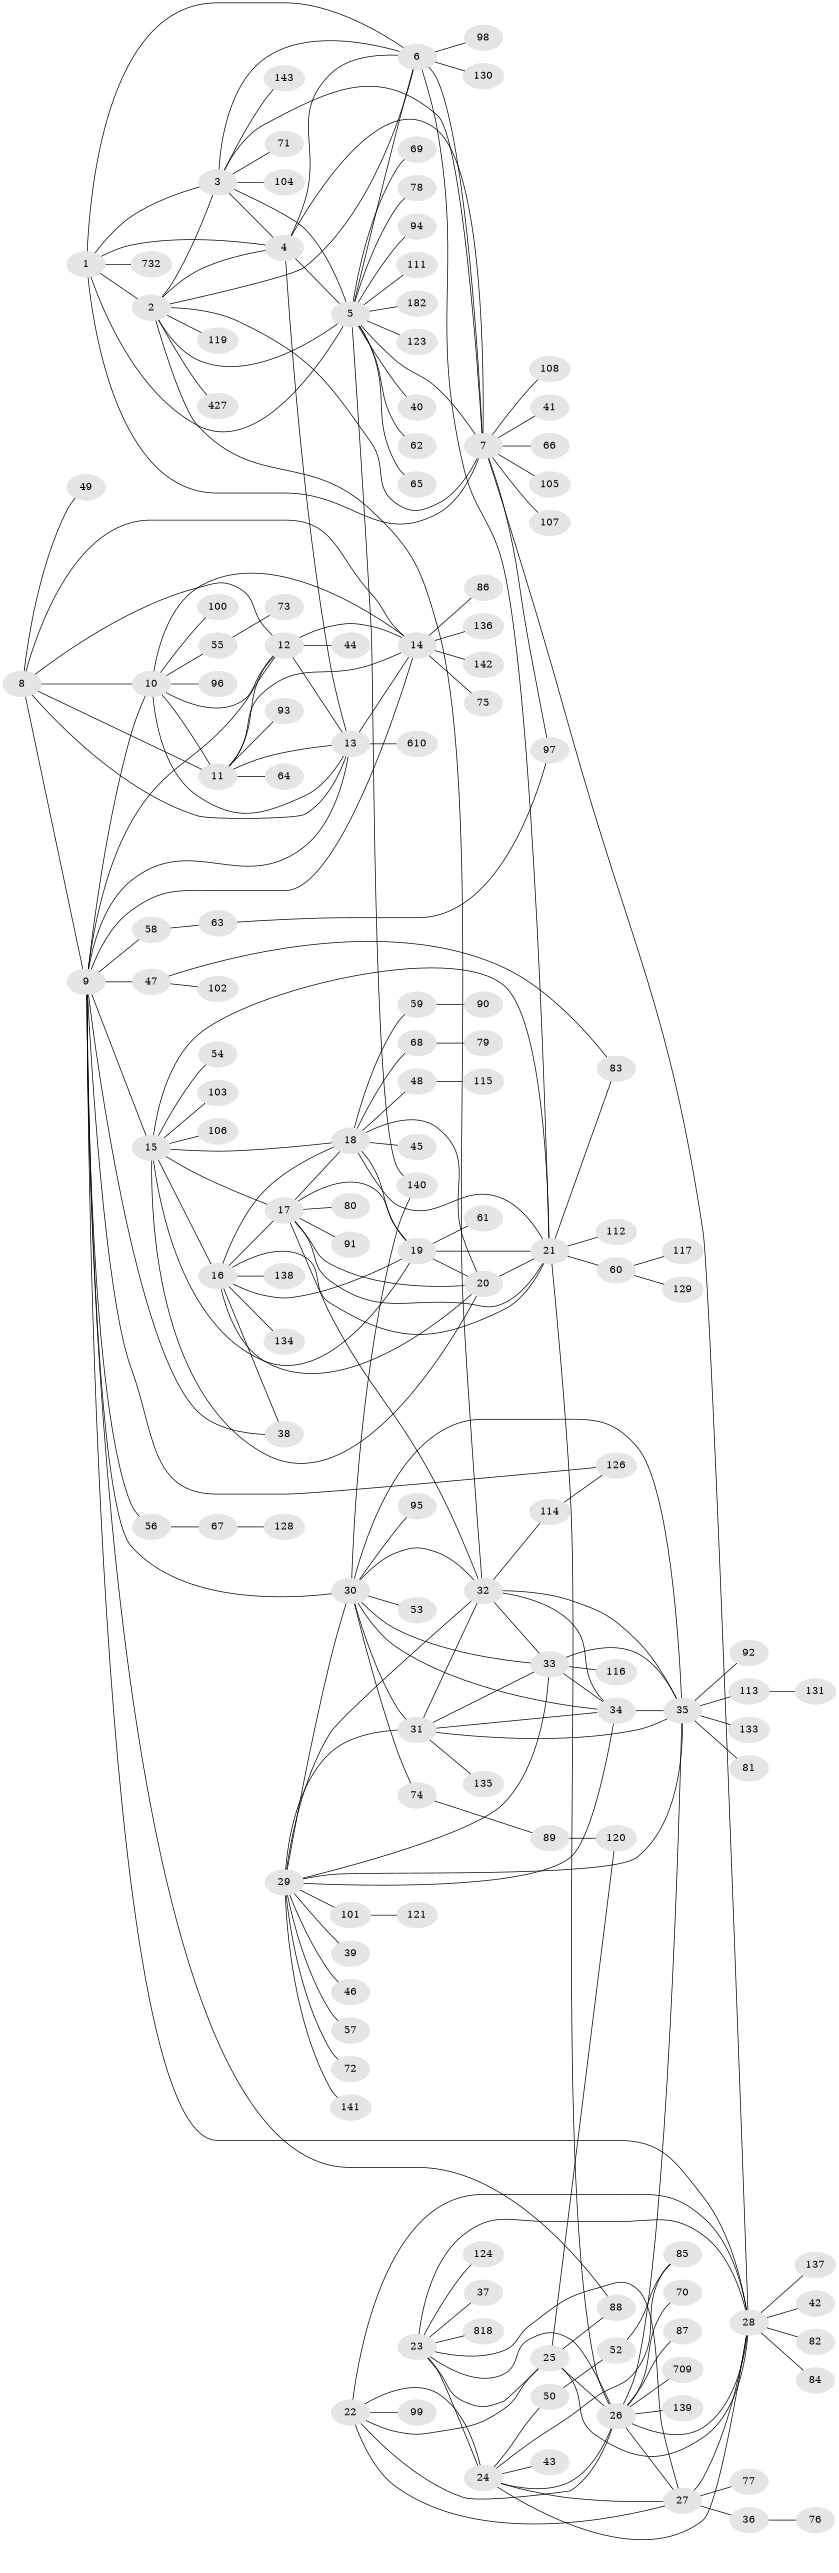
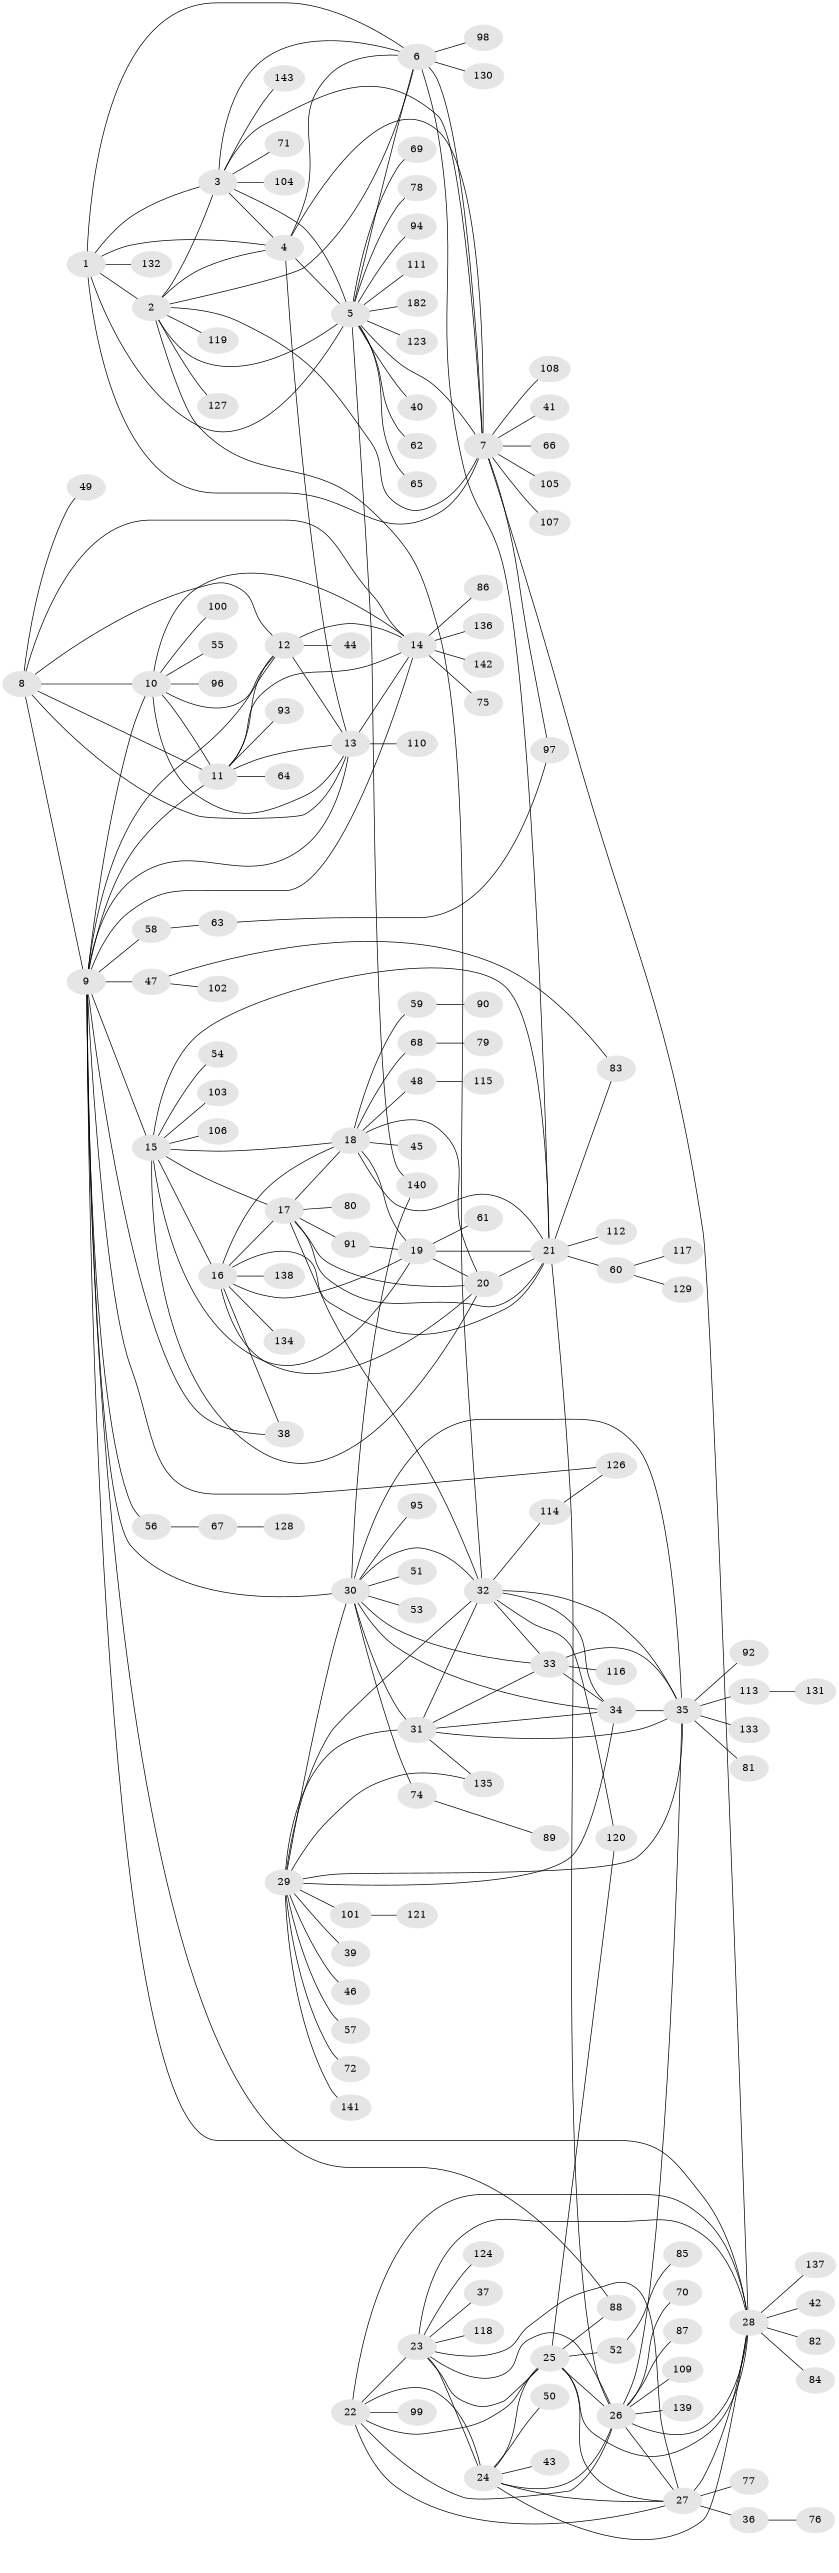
node "732": label "732" -> "132"
node "427": label "427" -> "127"
node "73": removed
node "610": label "610" -> "110"
edge "11" -- "9": added
edge "17" -- "19": now "91" -- "19"
node "51": added
edge "33" -- "29": now "135" -- "29"
edge "89" -- "120": now "32" -- "120"
node "818": label "818" -> "118"
node "709": label "709" -> "109"
edge "52" -- "50": now "52" -- "25"
edge "23" -- "22": added
edge "85" -- "24": now "25" -- "24"
edge "25" -- "27": added
